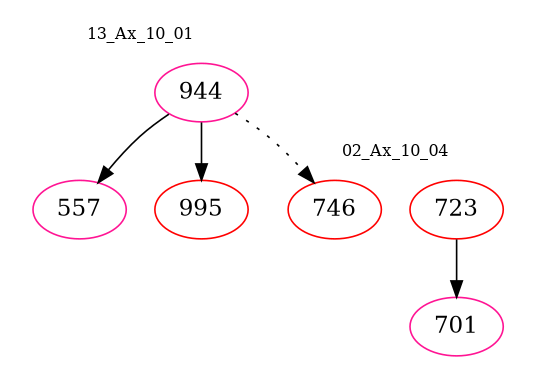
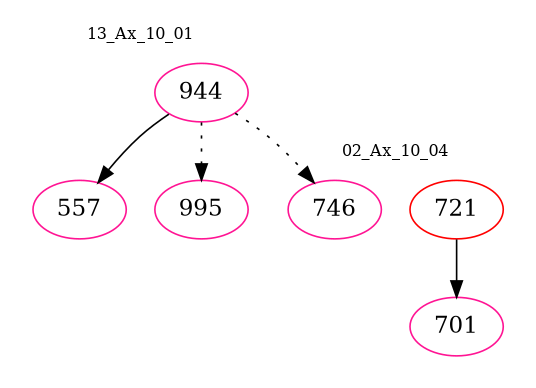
edge "944" -> "995": style solid -> dotted
node "995": color red -> deeppink
node "746": color red -> deeppink
node "723": label "723" -> "721"
